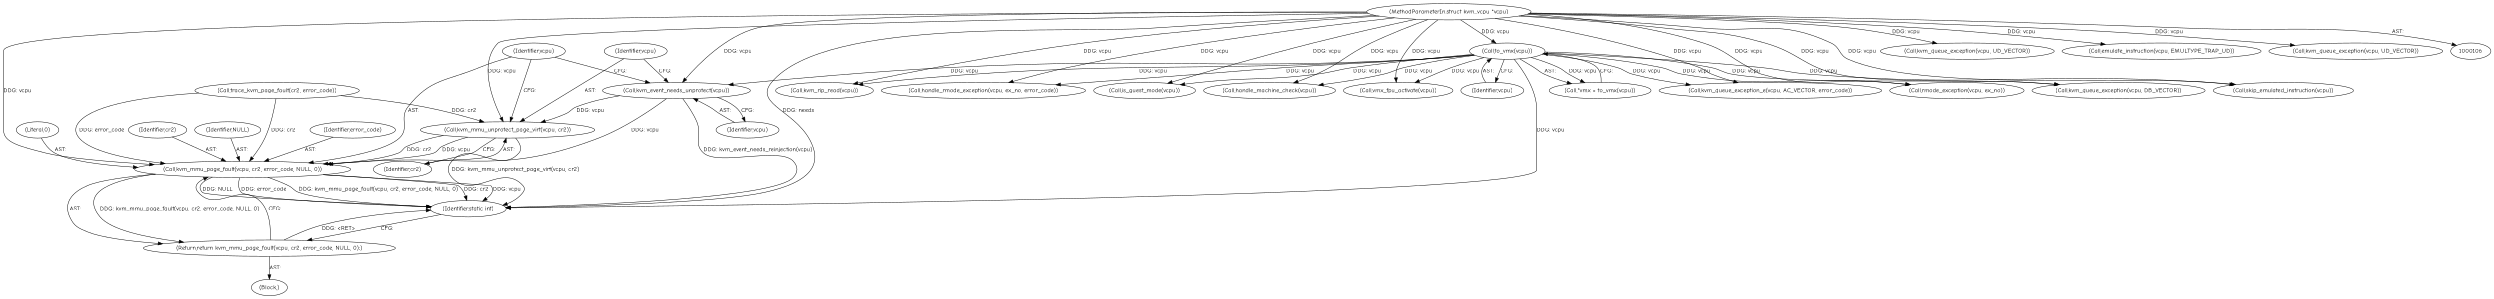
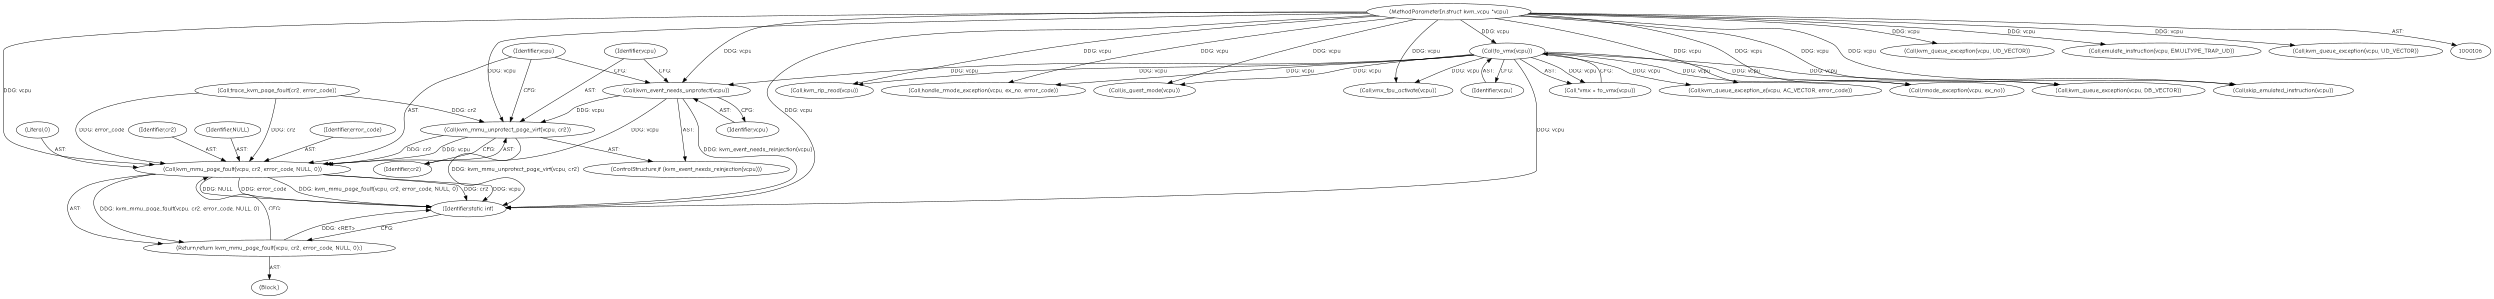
node "(Call,handle_machine_check(vcpu))": removed
edge "(MethodParameterIn,struct kvm_vcpu *vcpu)" -> "(Identifier,static int)": label "DDG: needs" -> "DDG: vcpu"
node "(ControlStructure,if (kvm_event_needs_reinjection(vcpu)))": added
